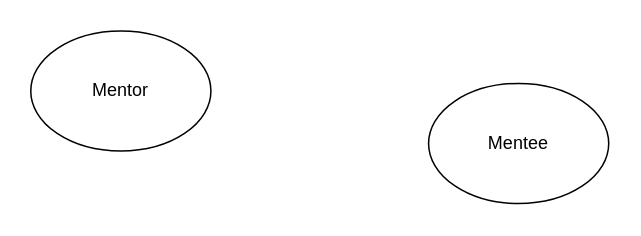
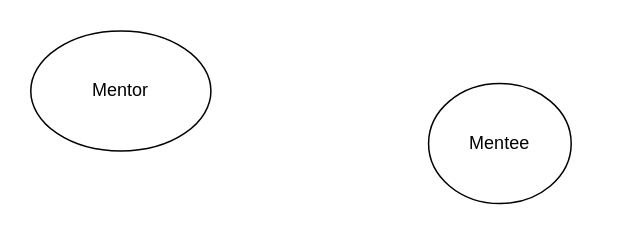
node "Mentee": size 180x120 -> 143x120
